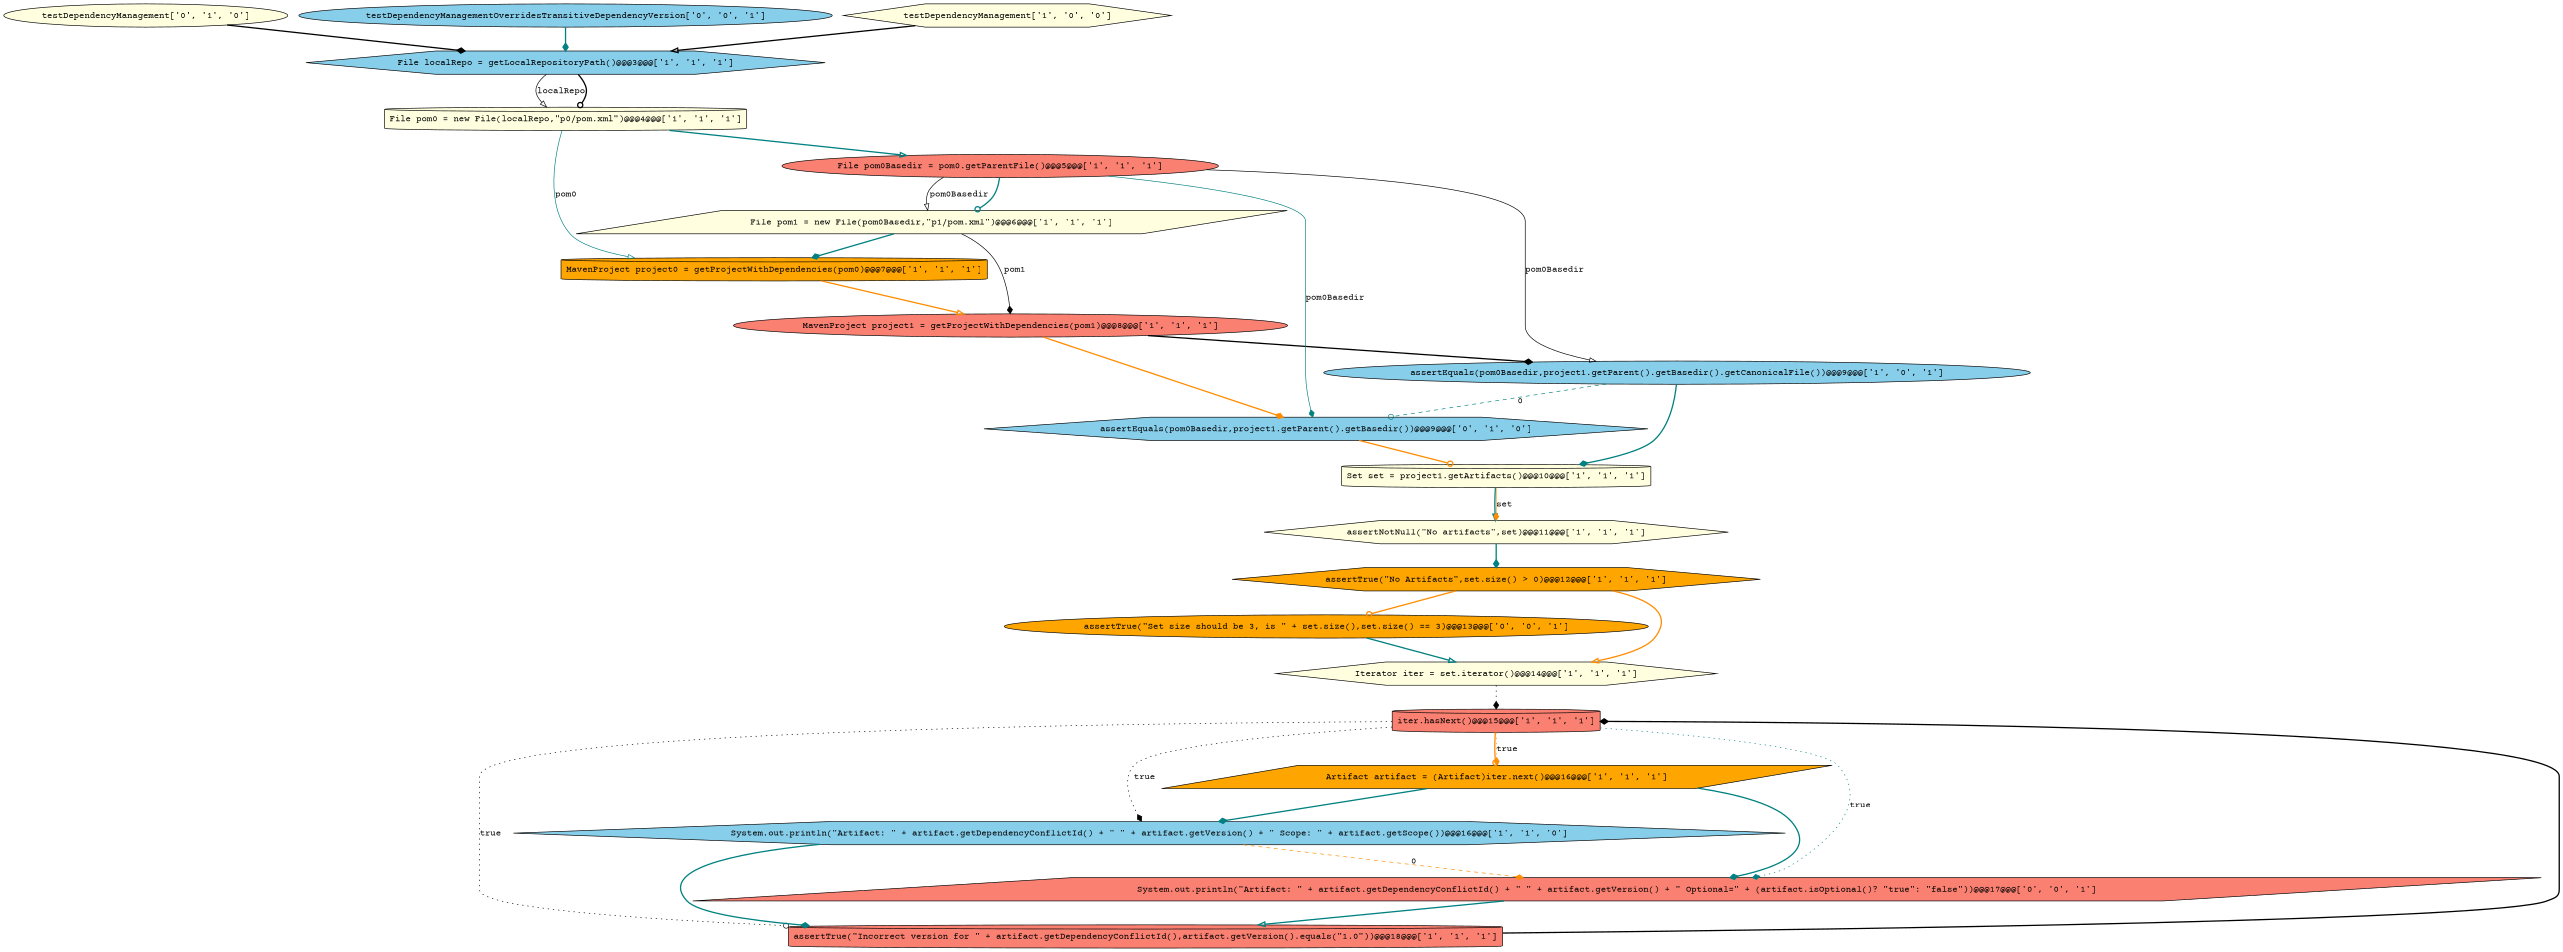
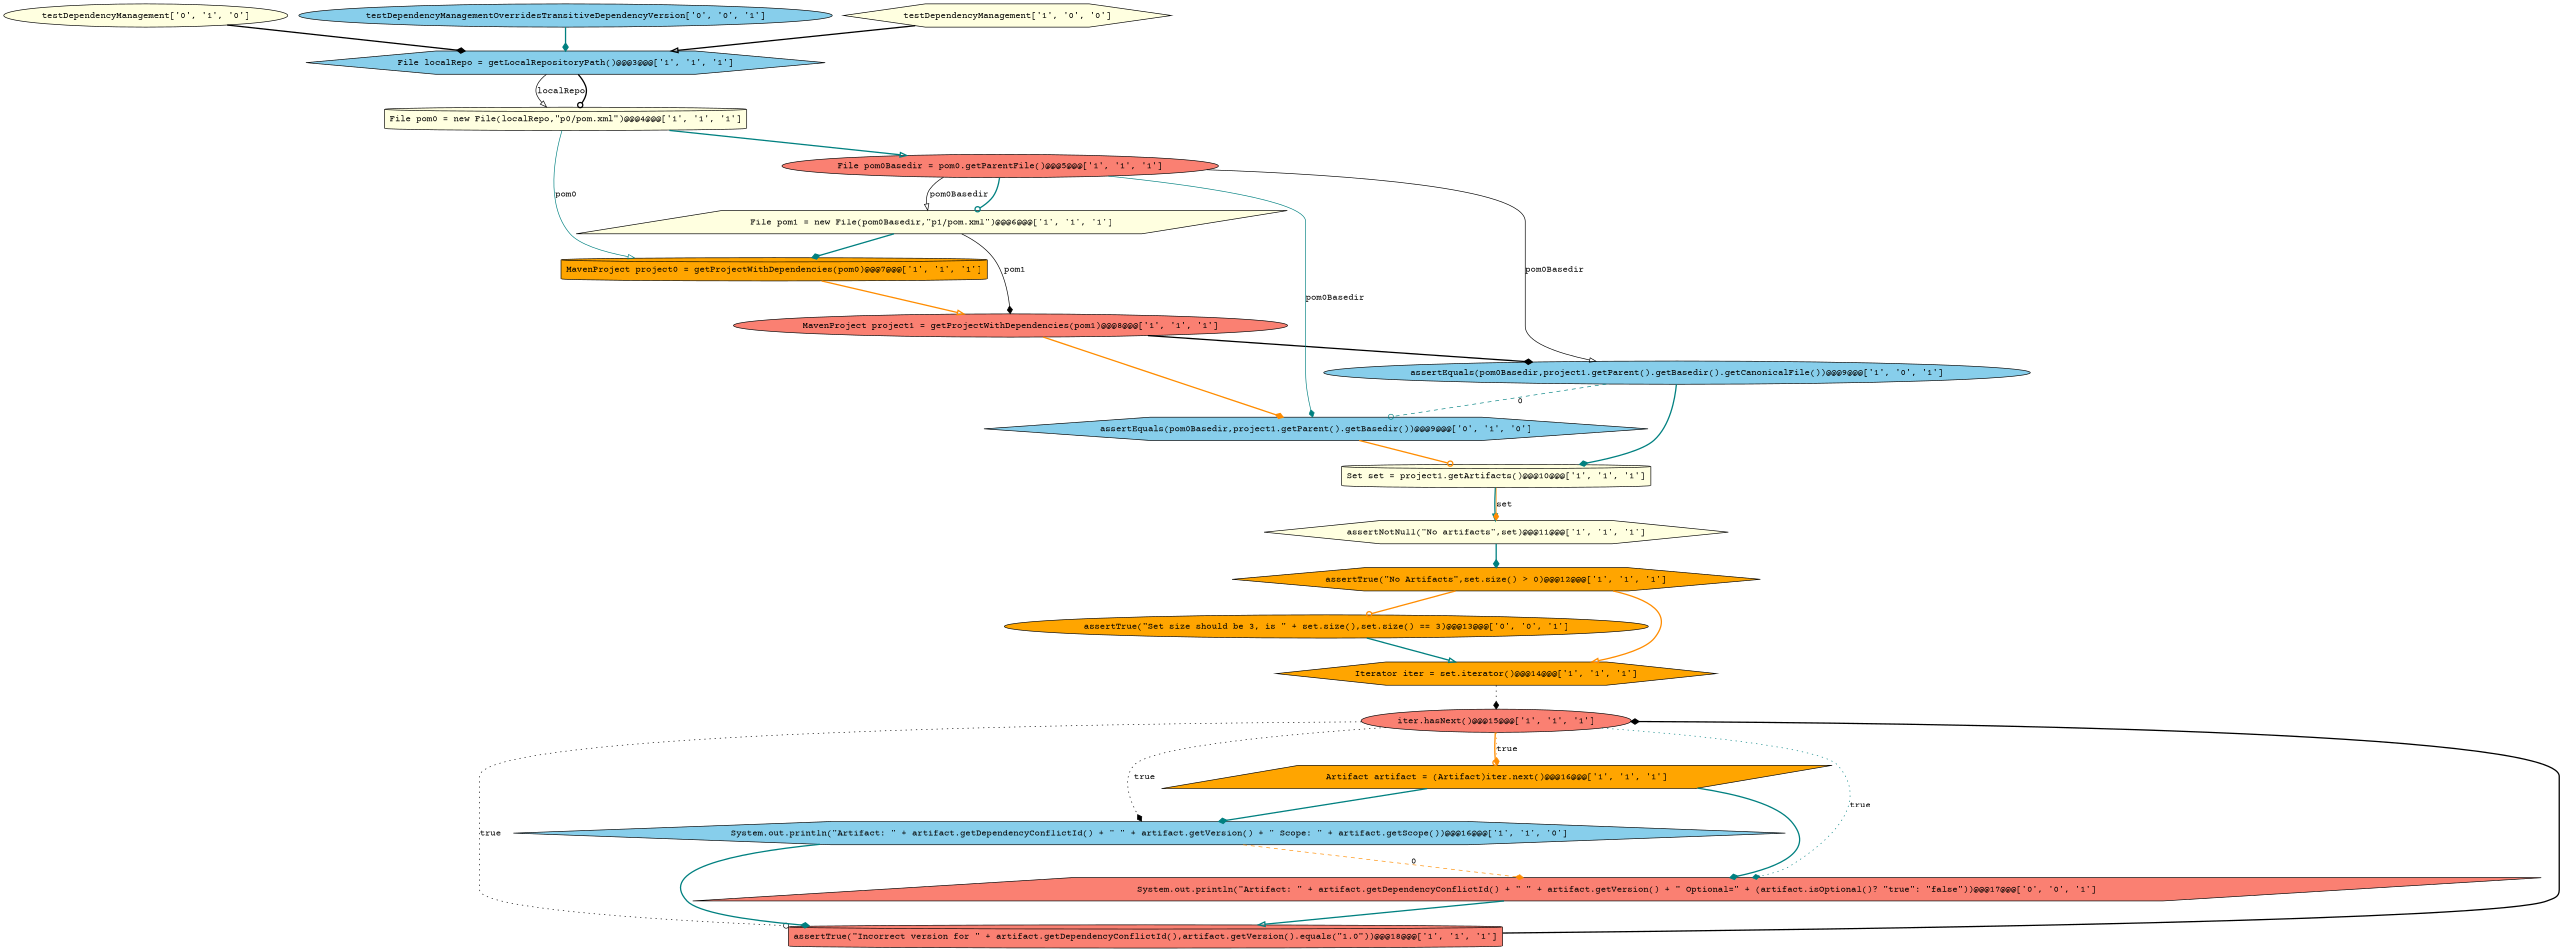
node "Iterator iter = set.iterator()@@@14@@@['1', '1', '1']": fillcolor lightyellow -> orange
node "iter.hasNext()@@@15@@@['1', '1', '1']": shape cylinder -> ellipse
